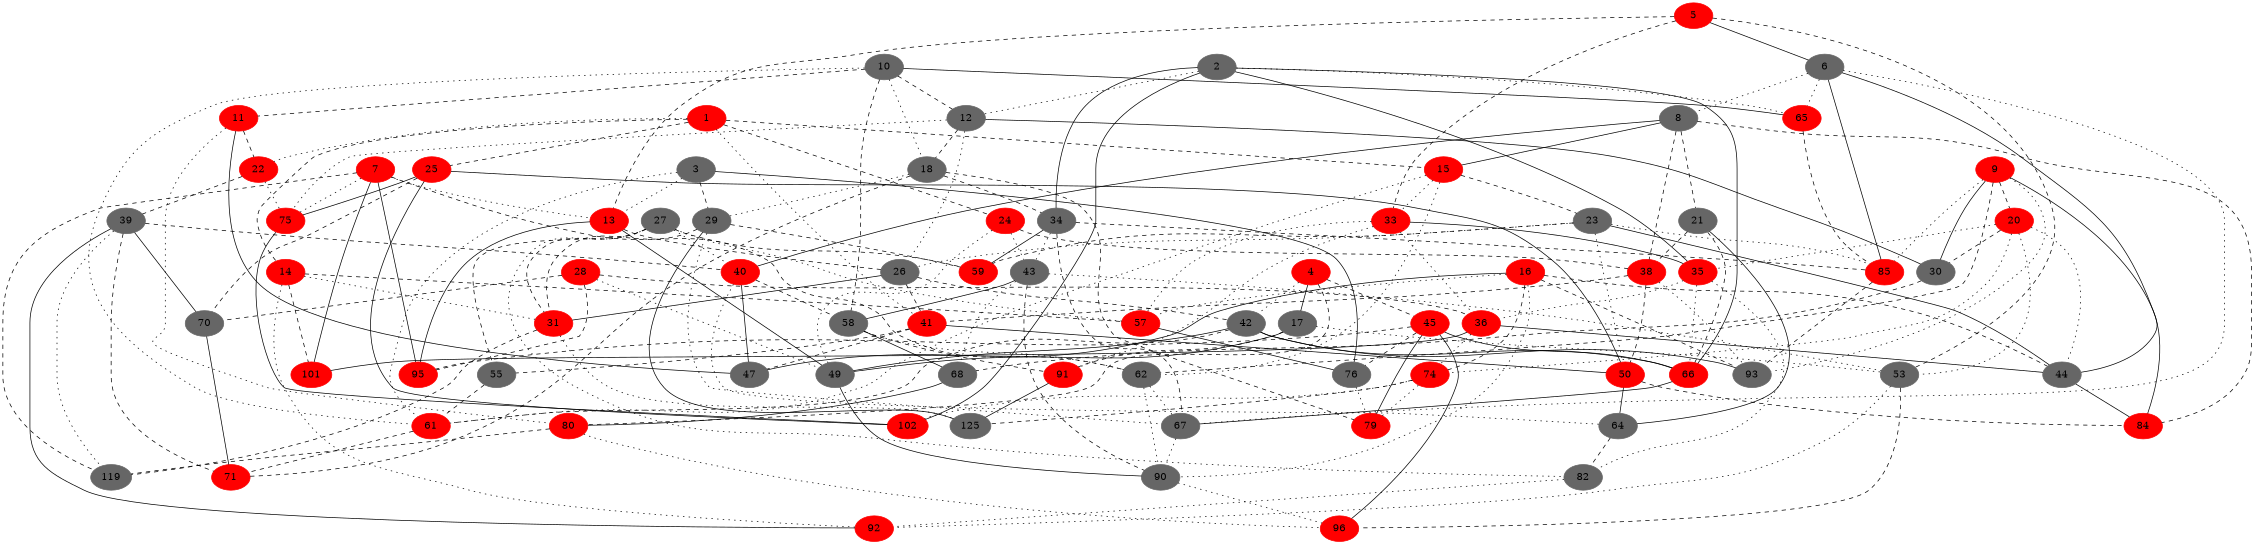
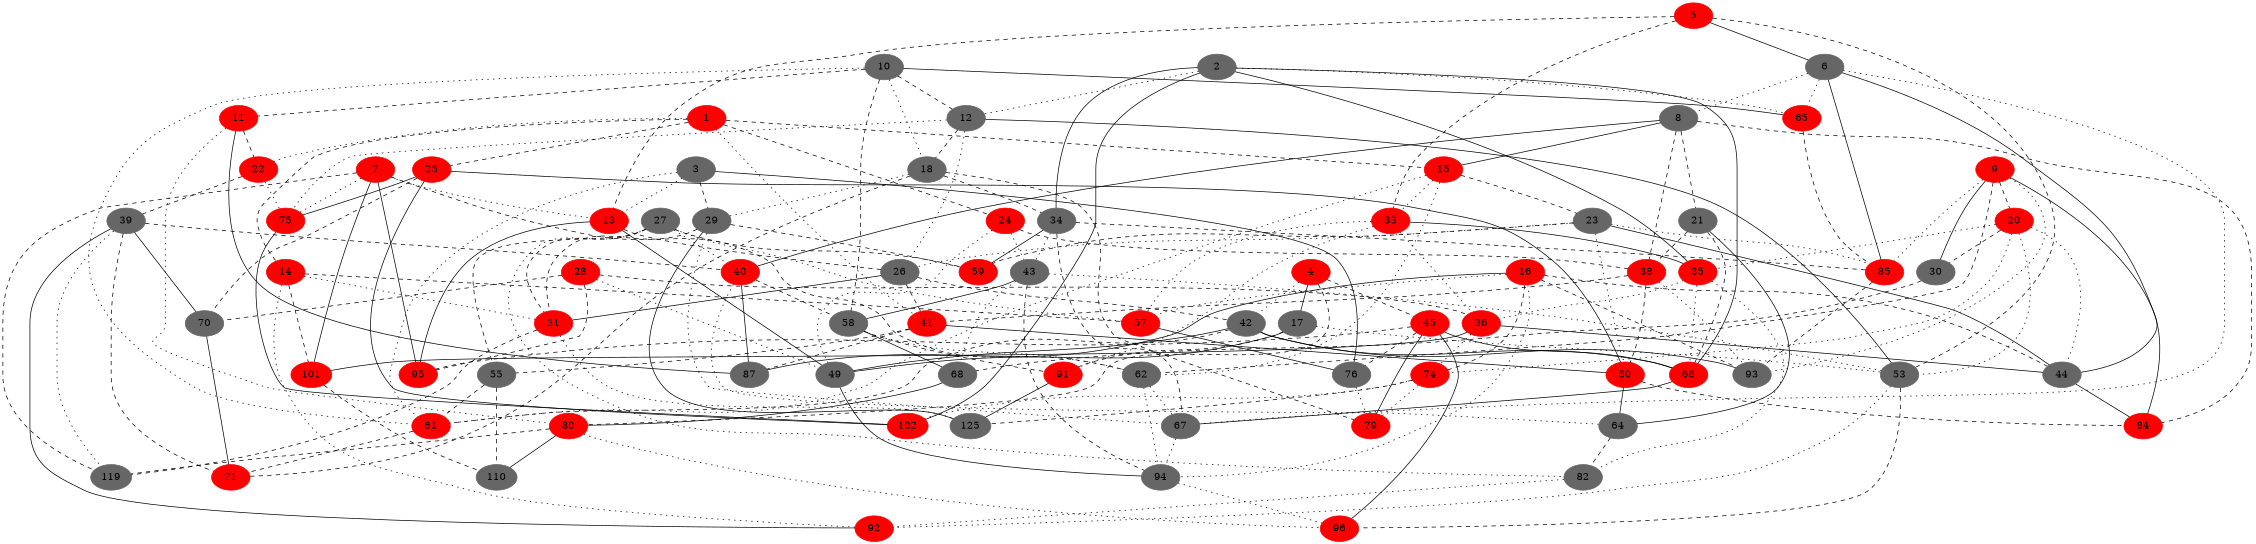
edge "12" -- "30": now "12" -- "53"
node "47": label "47" -> "87"
node "110": added
node "90": label "90" -> "94"
